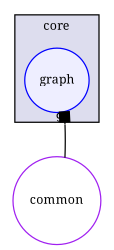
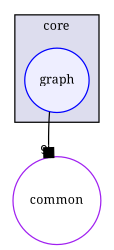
edge "common" -> "graph": reversed
